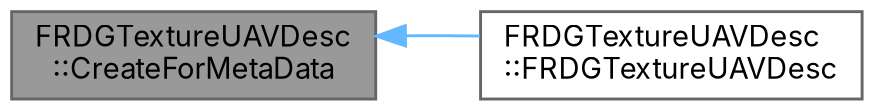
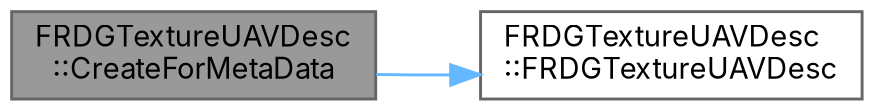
edge "FRDGTextureUAVDesc ::FRDGTextureUAVDesc" -> "FRDGTextureUAVDesc ::CreateForMetaData": reversed
